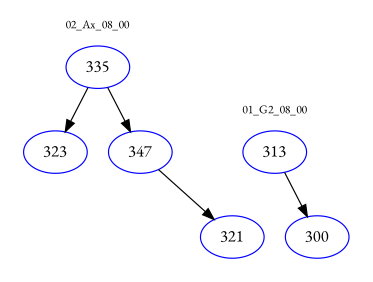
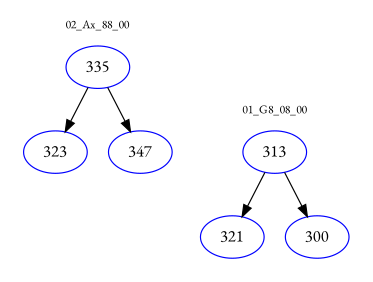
cluster "02_Ax_08_00": label "02_Ax_08_00" -> "02_Ax_88_00"
cluster "01_G2_08_00": label "01_G2_08_00" -> "01_G8_08_00"
edge "347" -> "321": now "313" -> "321"
